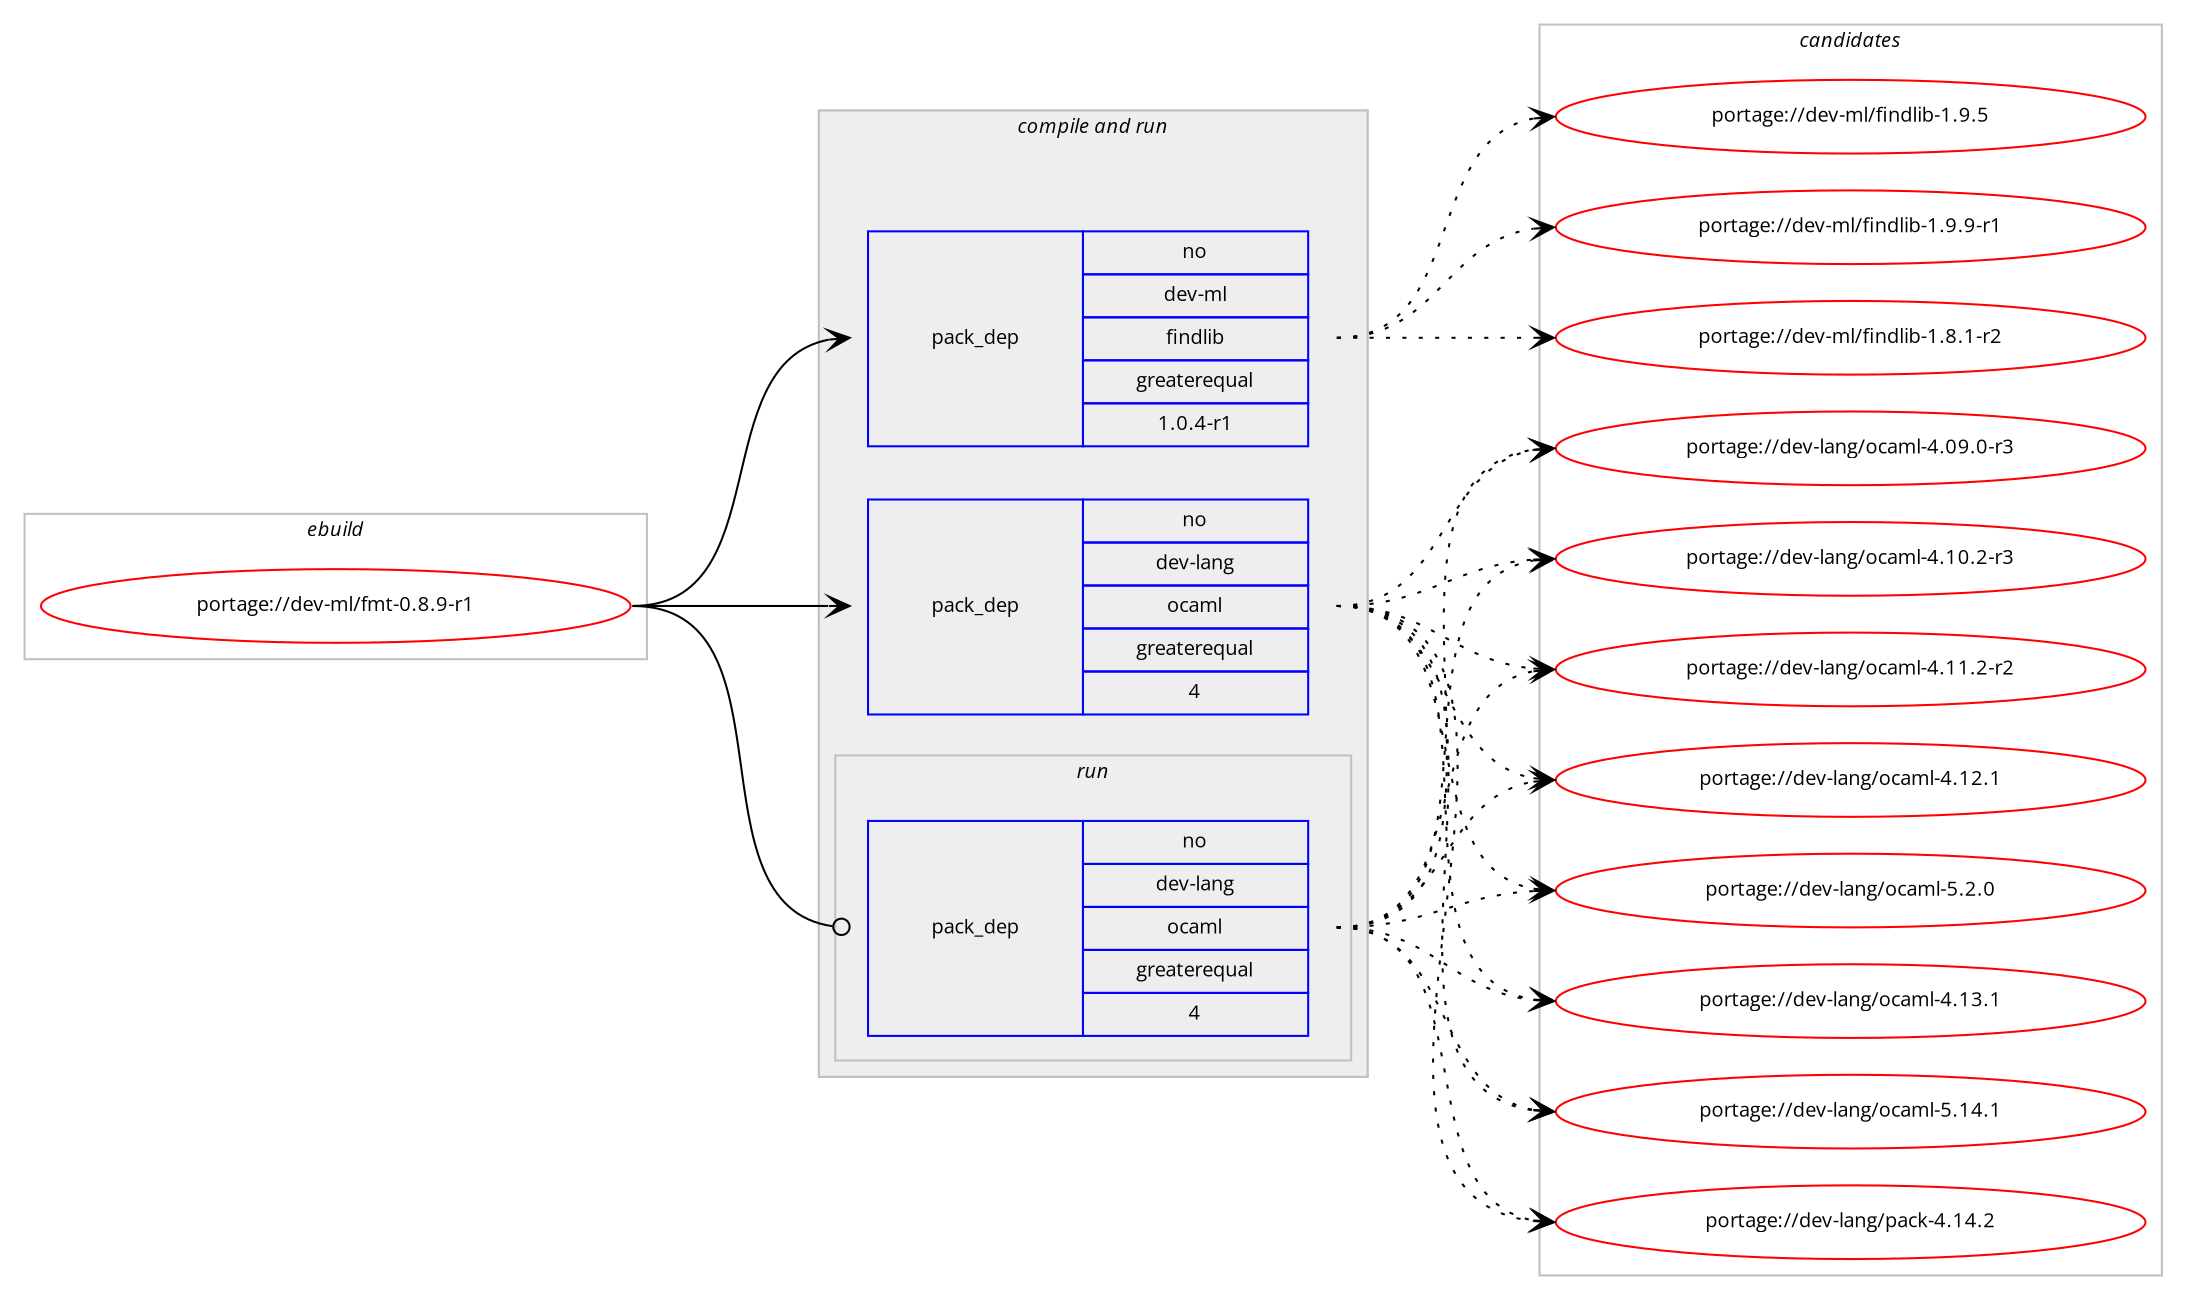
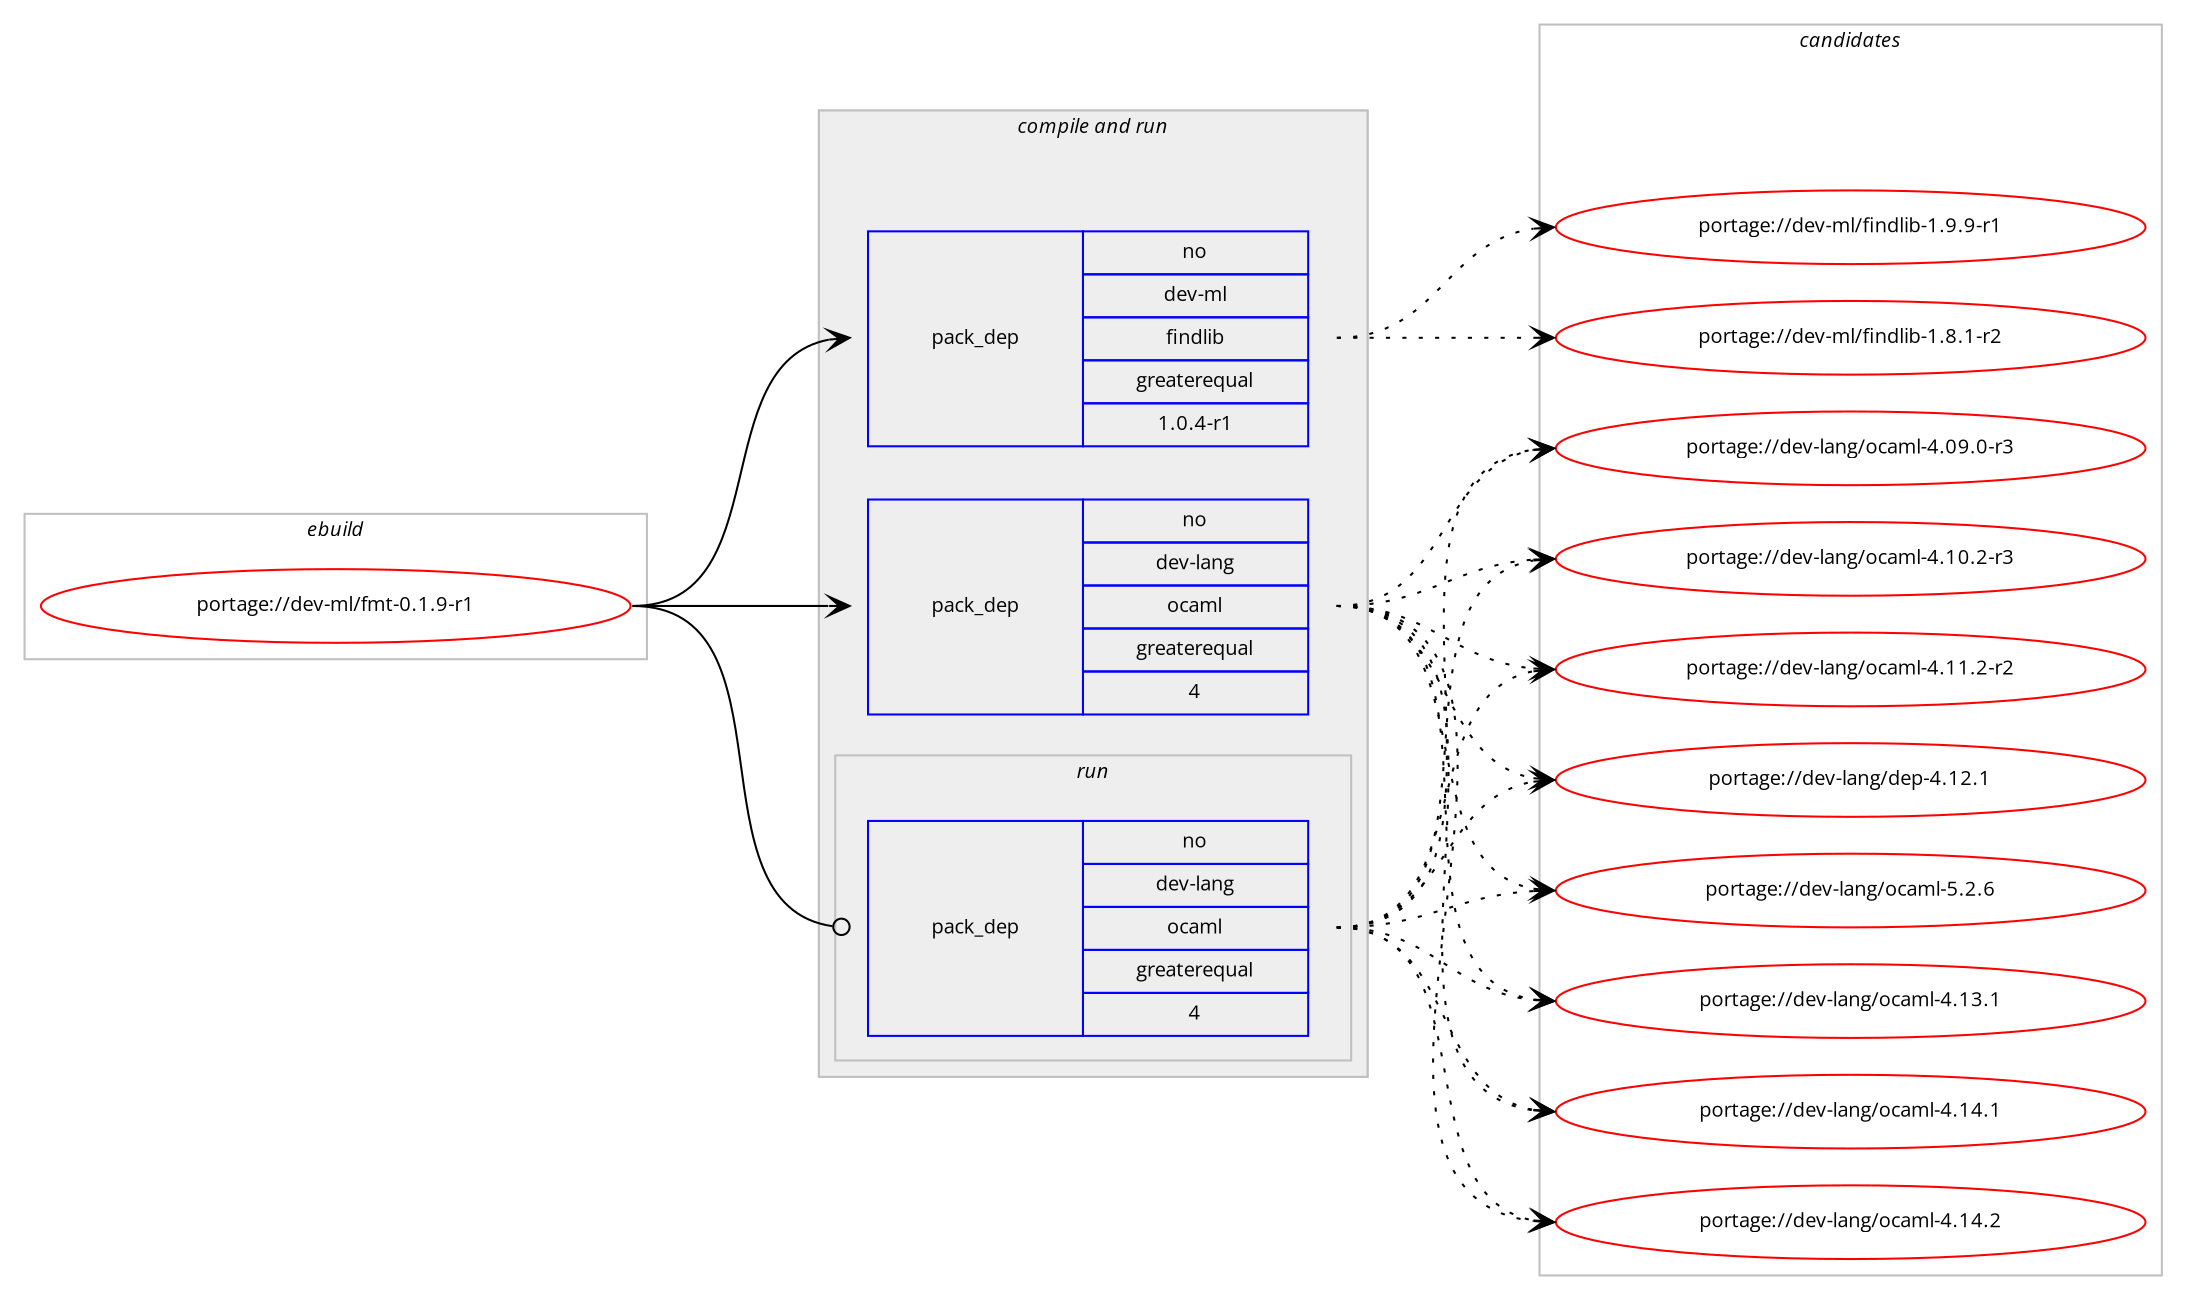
node "portage://dev-ml/findlib-1.9.5": removed
node "portage://dev-ml/fmt-0.8.9-r1": label "portage://dev-ml/fmt-0.8.9-r1" -> "portage://dev-ml/fmt-0.1.9-r1"
node "portage://dev-lang/ocaml-4.12.1": label "portage://dev-lang/ocaml-4.12.1" -> "portage://dev-lang/dep-4.12.1"
node "portage://dev-lang/ocaml-5.2.0": label "portage://dev-lang/ocaml-5.2.0" -> "portage://dev-lang/ocaml-5.2.6"
node "portage://dev-lang/ocaml-5.14.1": label "portage://dev-lang/ocaml-5.14.1" -> "portage://dev-lang/ocaml-4.14.1"
node "portage://dev-lang/pack-4.14.2": label "portage://dev-lang/pack-4.14.2" -> "portage://dev-lang/ocaml-4.14.2"
